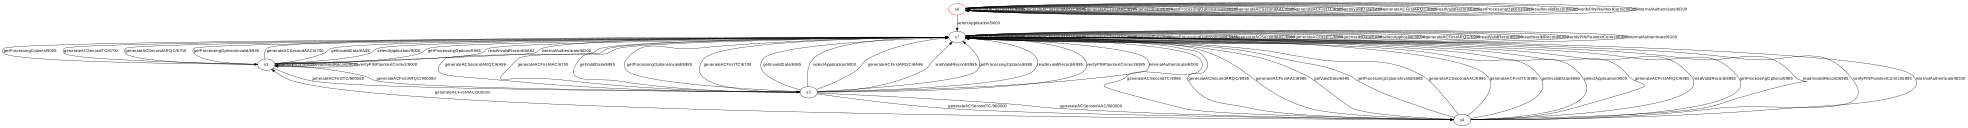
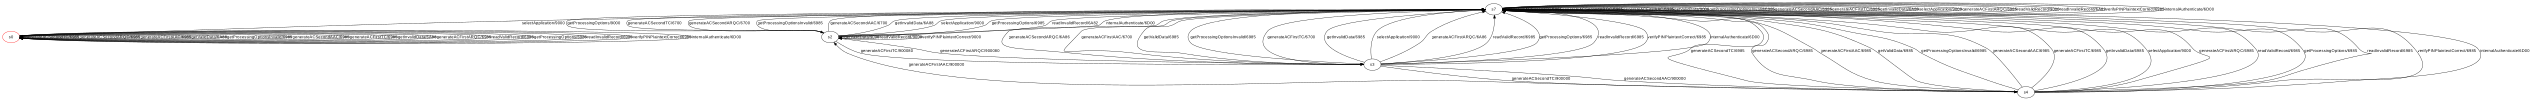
edge "s0" -> "s7": reversed
edge "s7" -> "s2": label "getProcessingOptions/9008" -> "getProcessingOptions/9000"
